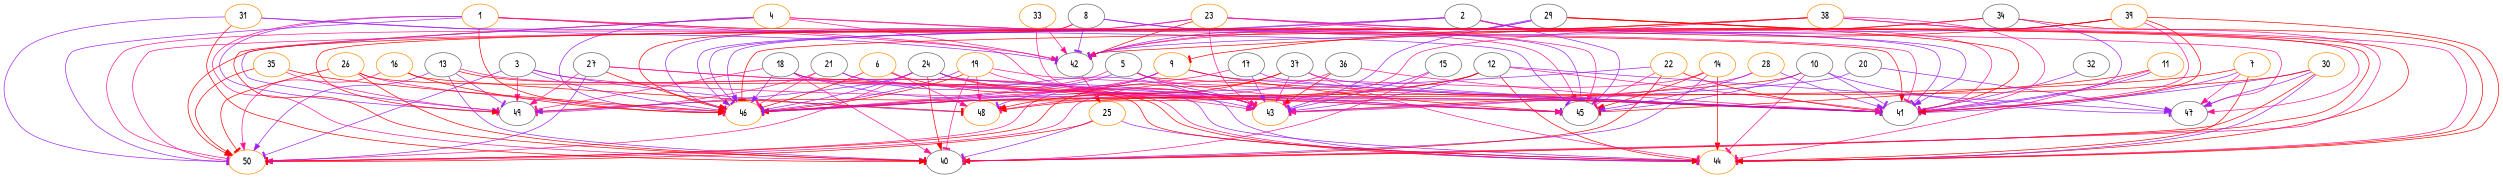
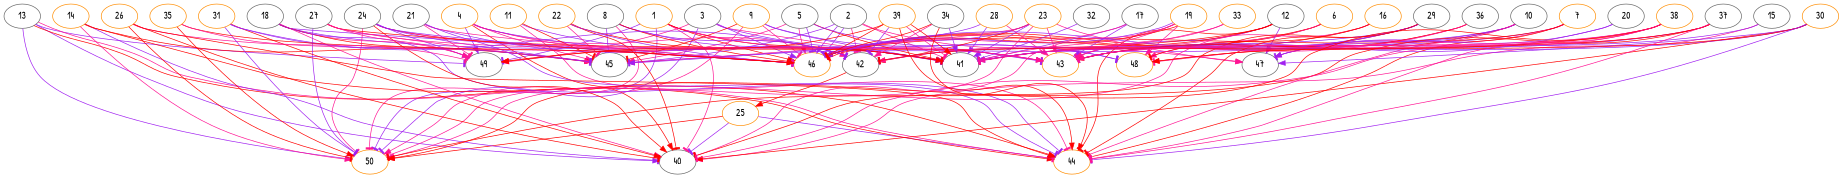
edge "39" -> "9": now "39" -> "46"
